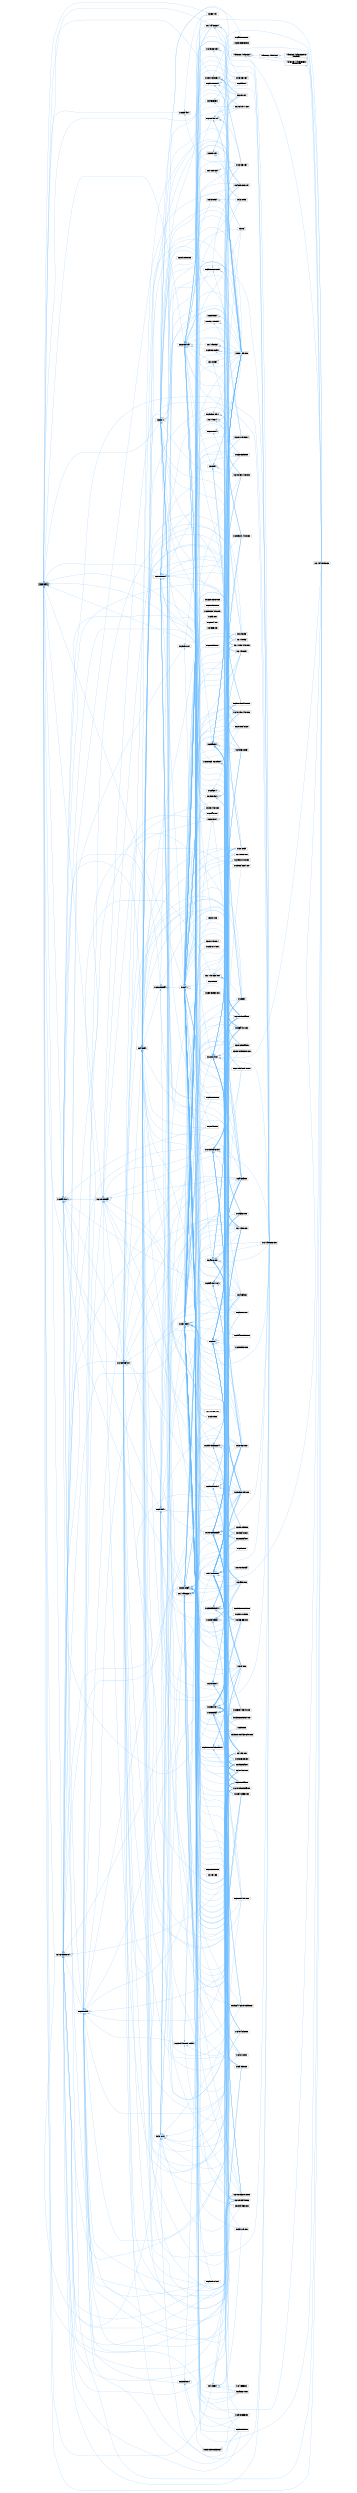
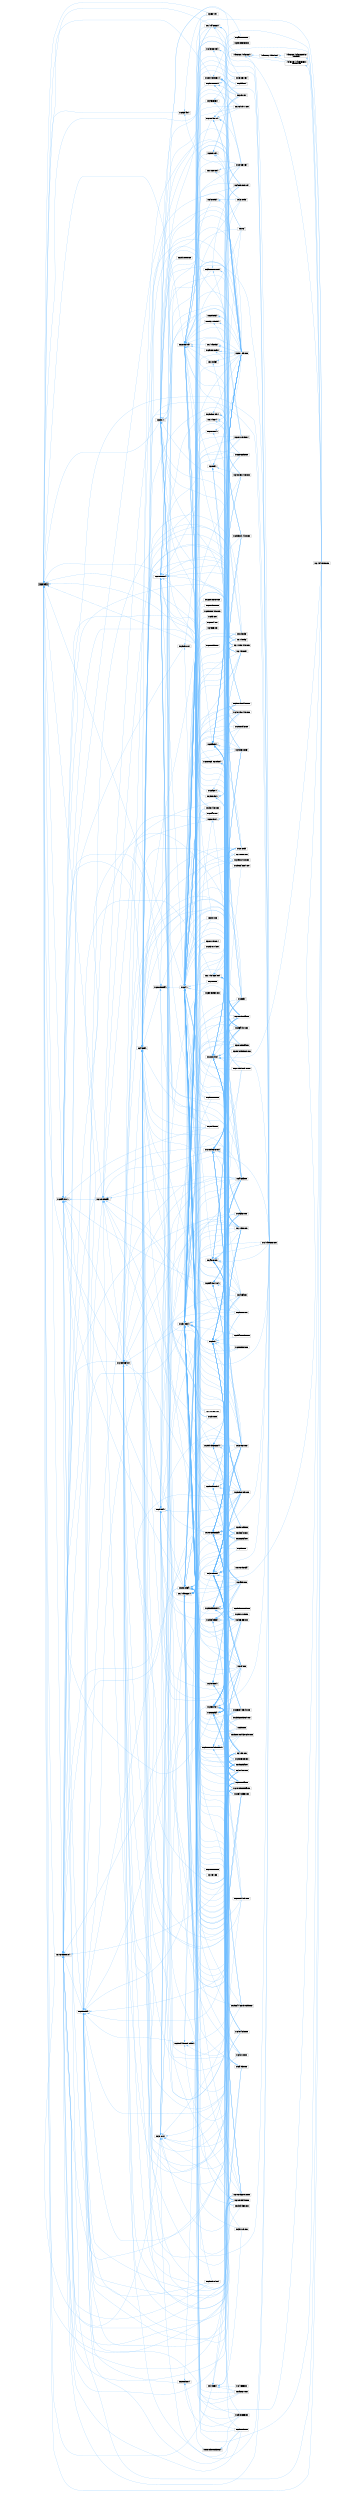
node "cpp/outputlist.cpp": label "cpp/outputlist.cpp" -> "src/outputlist.cpp"
node "main/language.h": label "main/language.h" -> "src/language.h"
